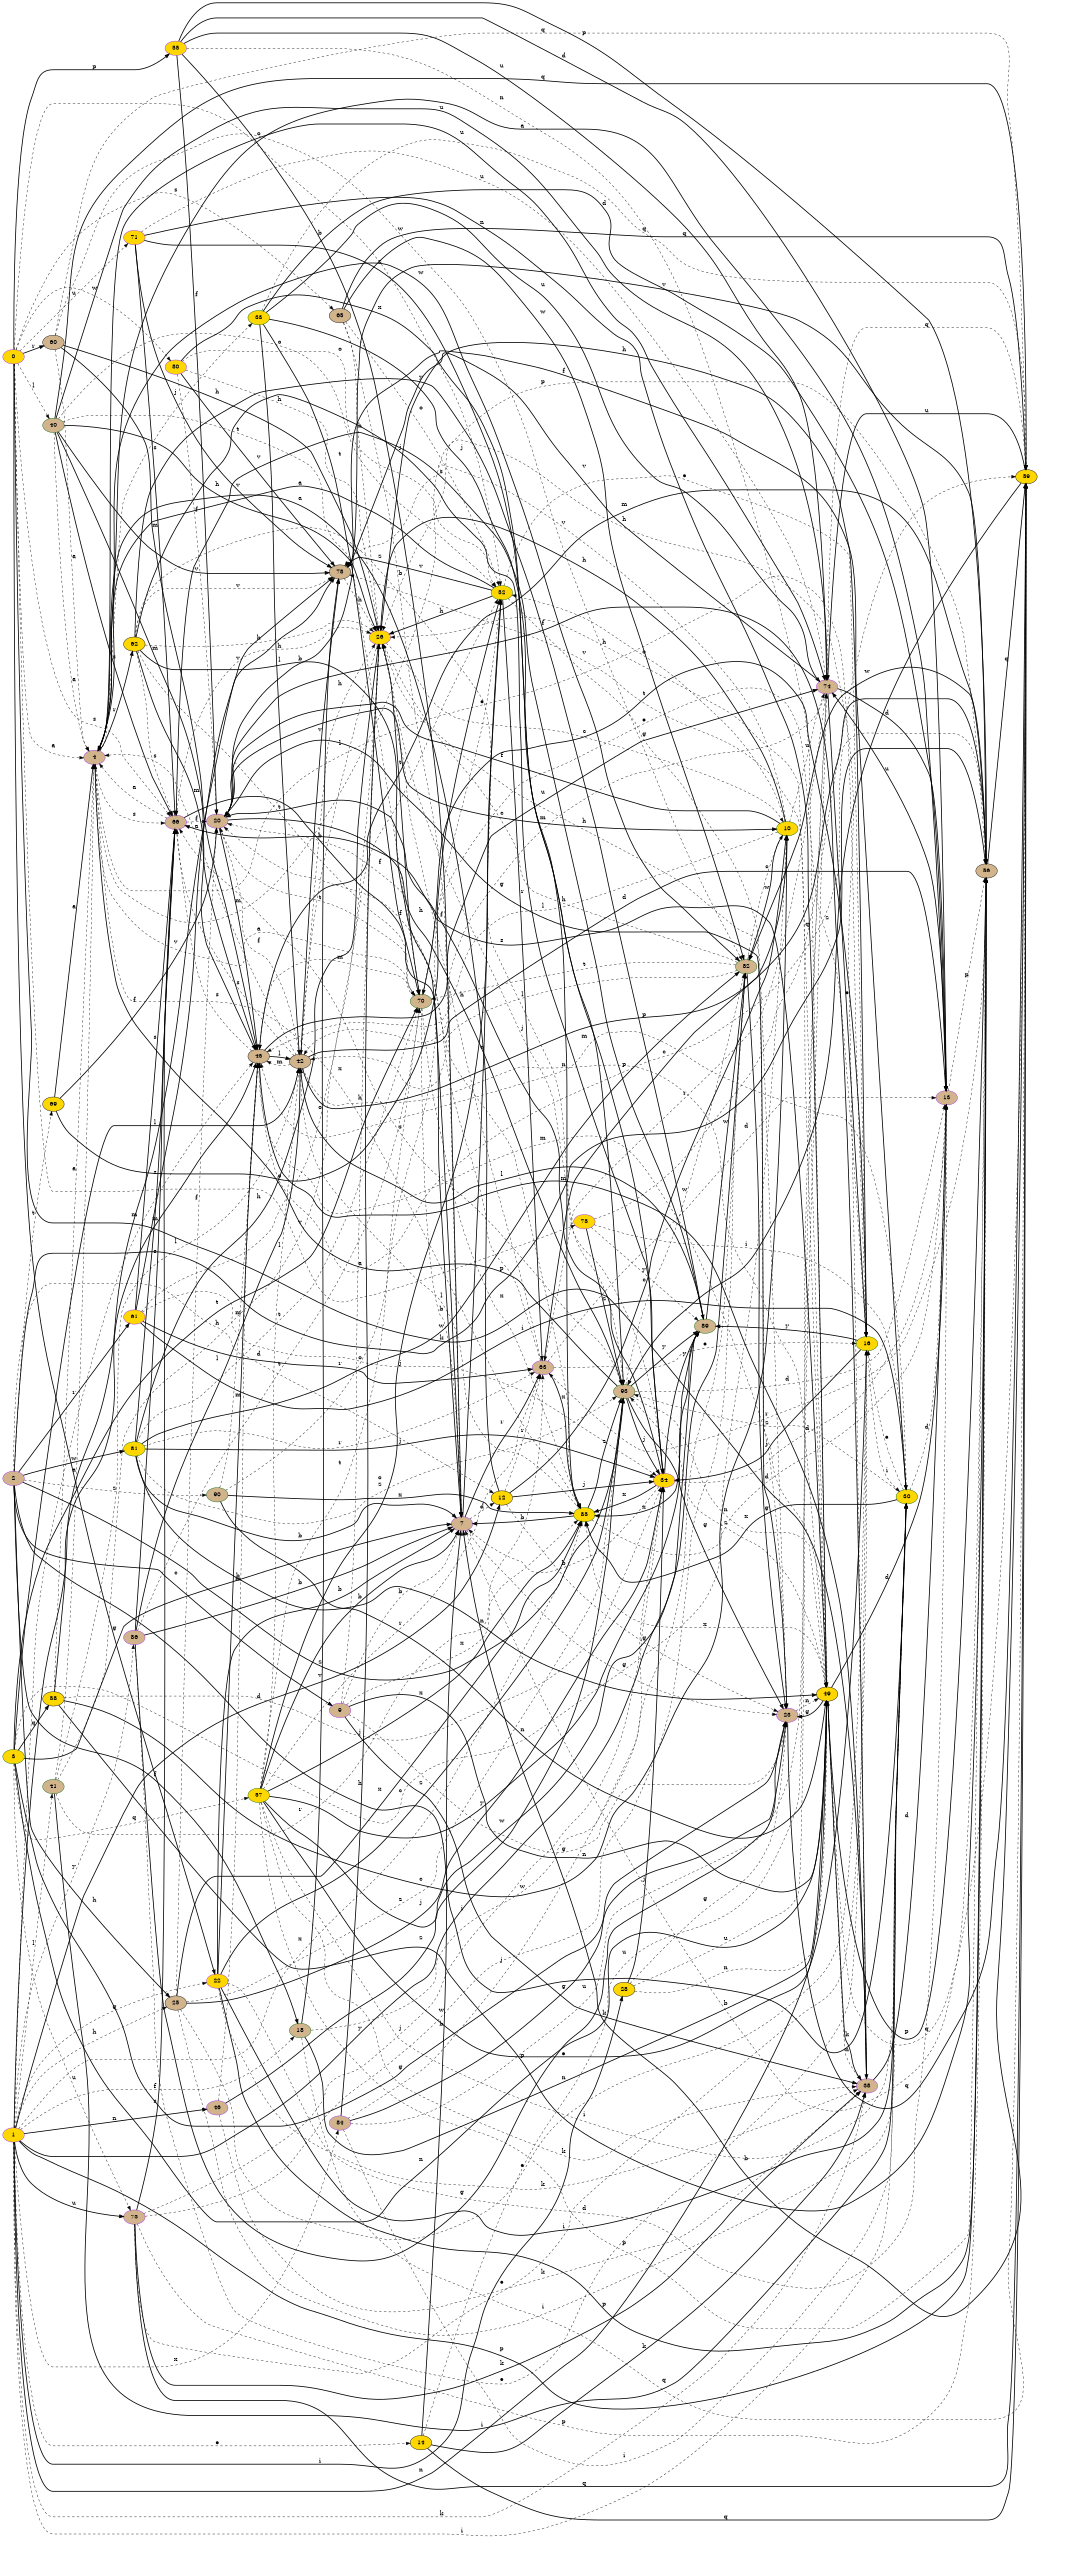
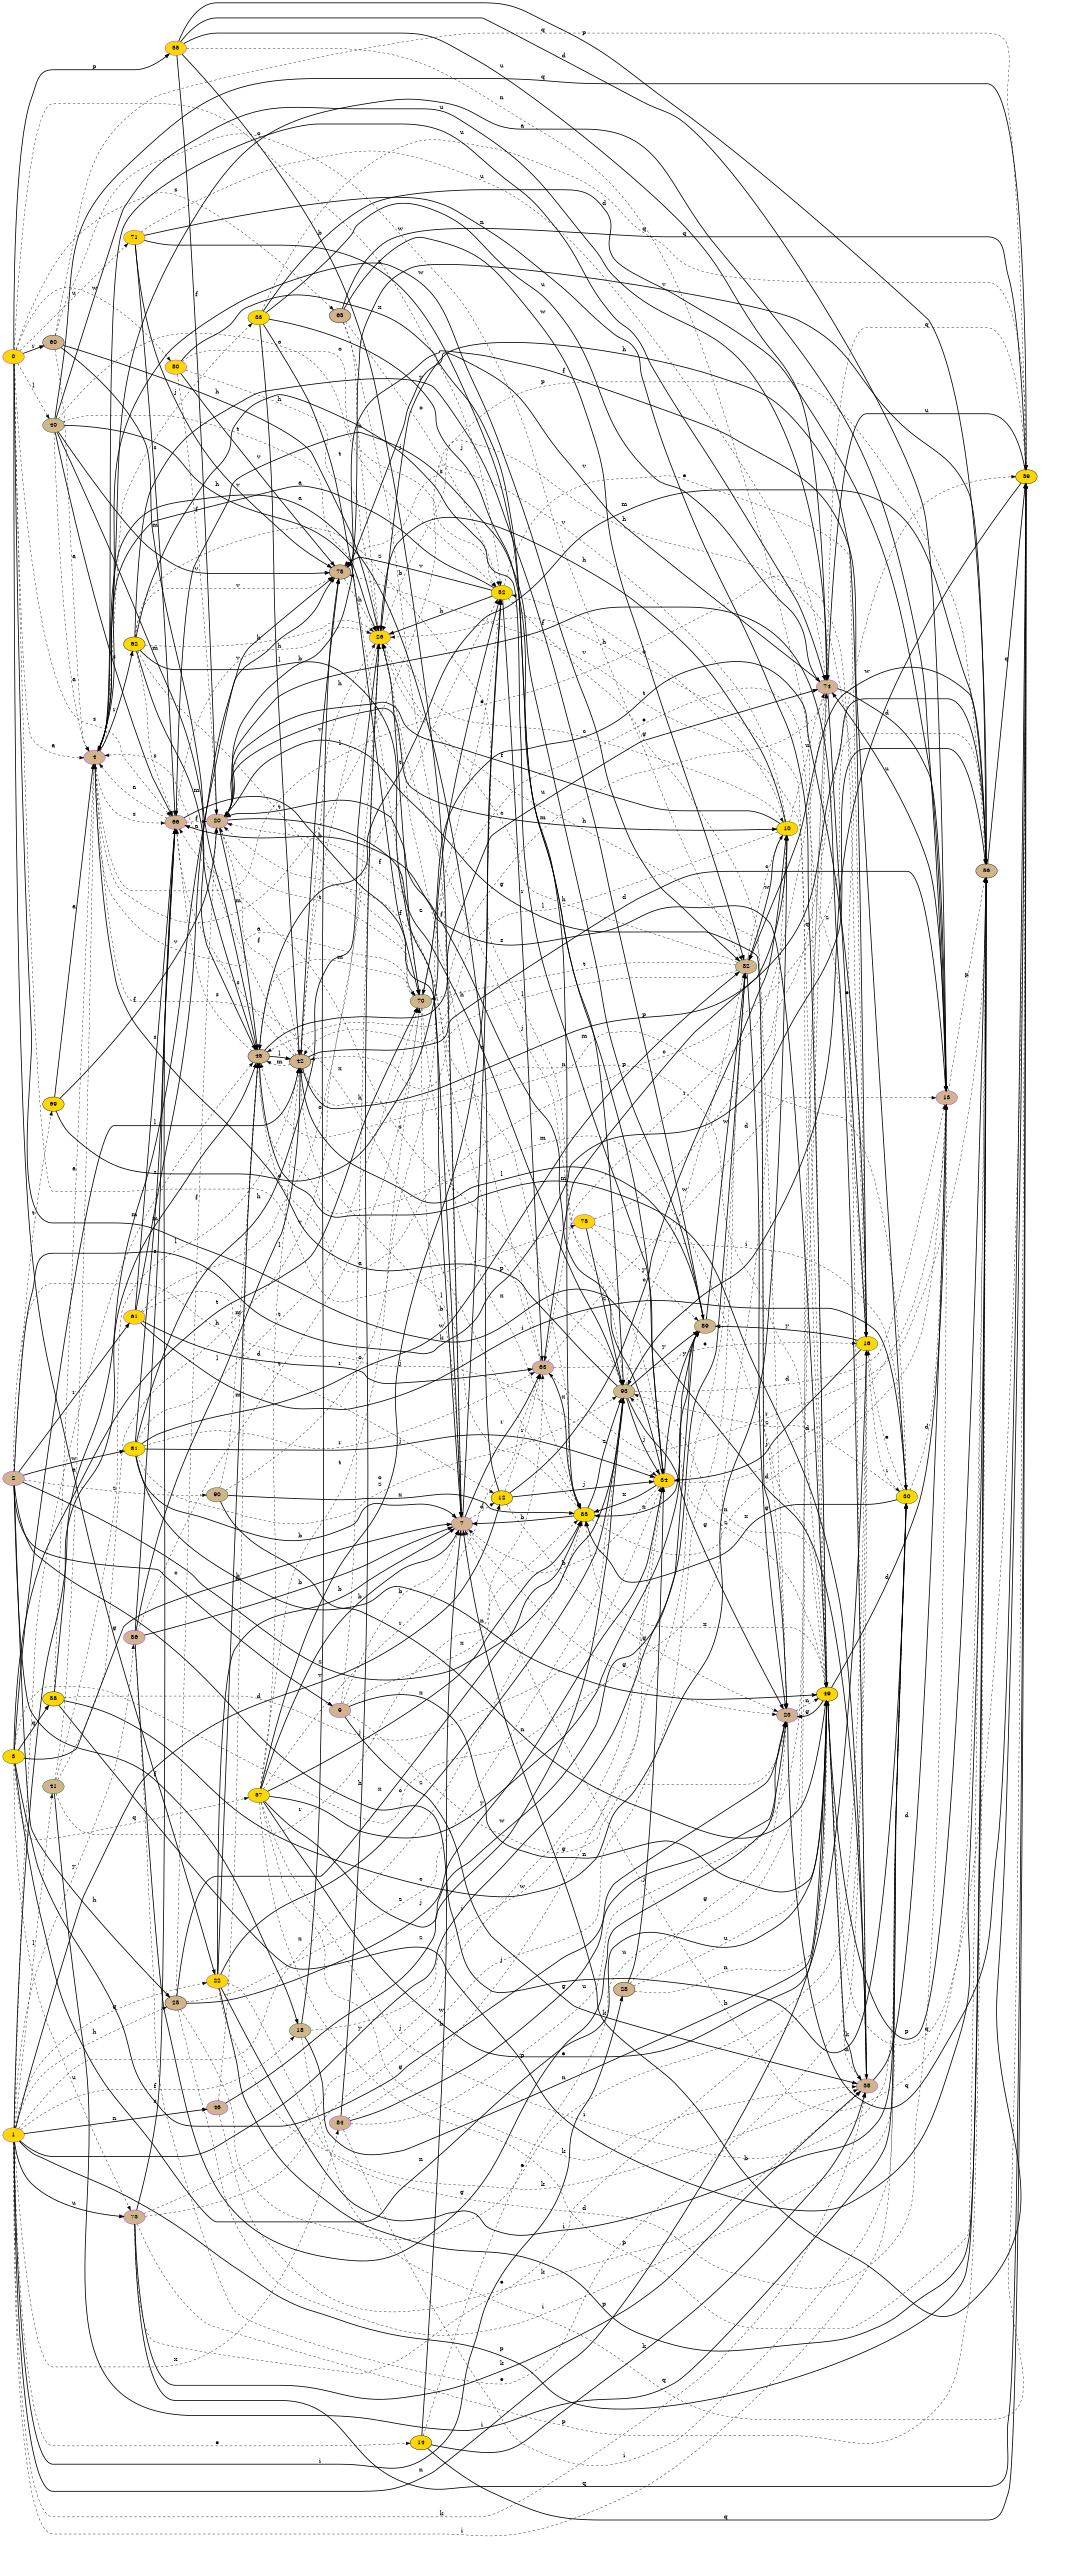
edge "20" -> "93": label "h" -> "z"
node "28": fillcolor gold -> tan
